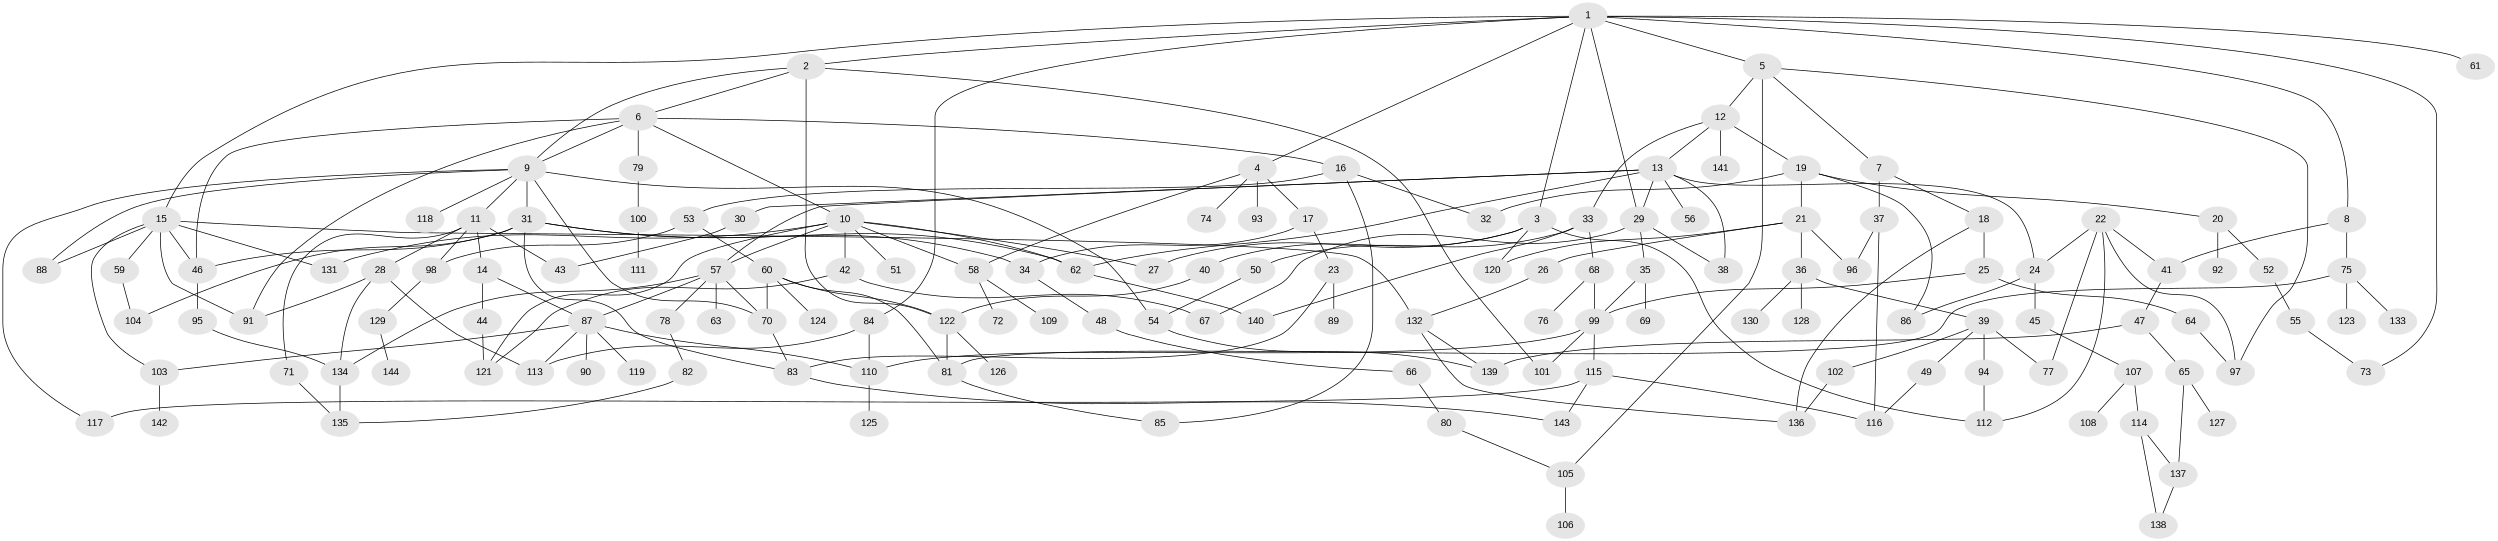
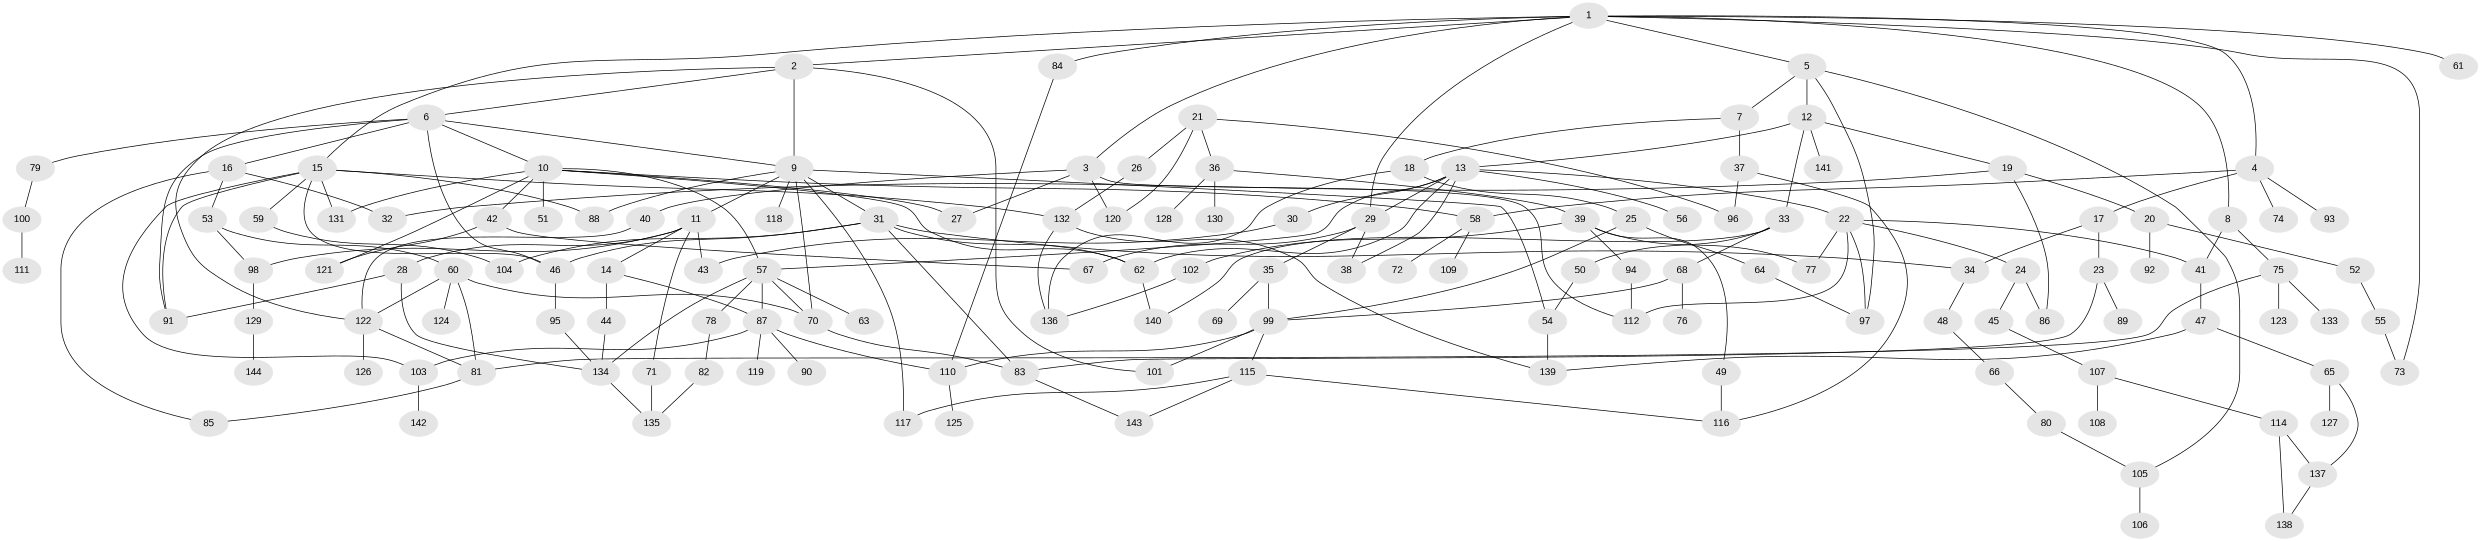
edge "13" -- "24": now "13" -- "22"
edge "19" -- "21": removed
edge "44" -- "121": now "44" -- "134"
node "113": removed
